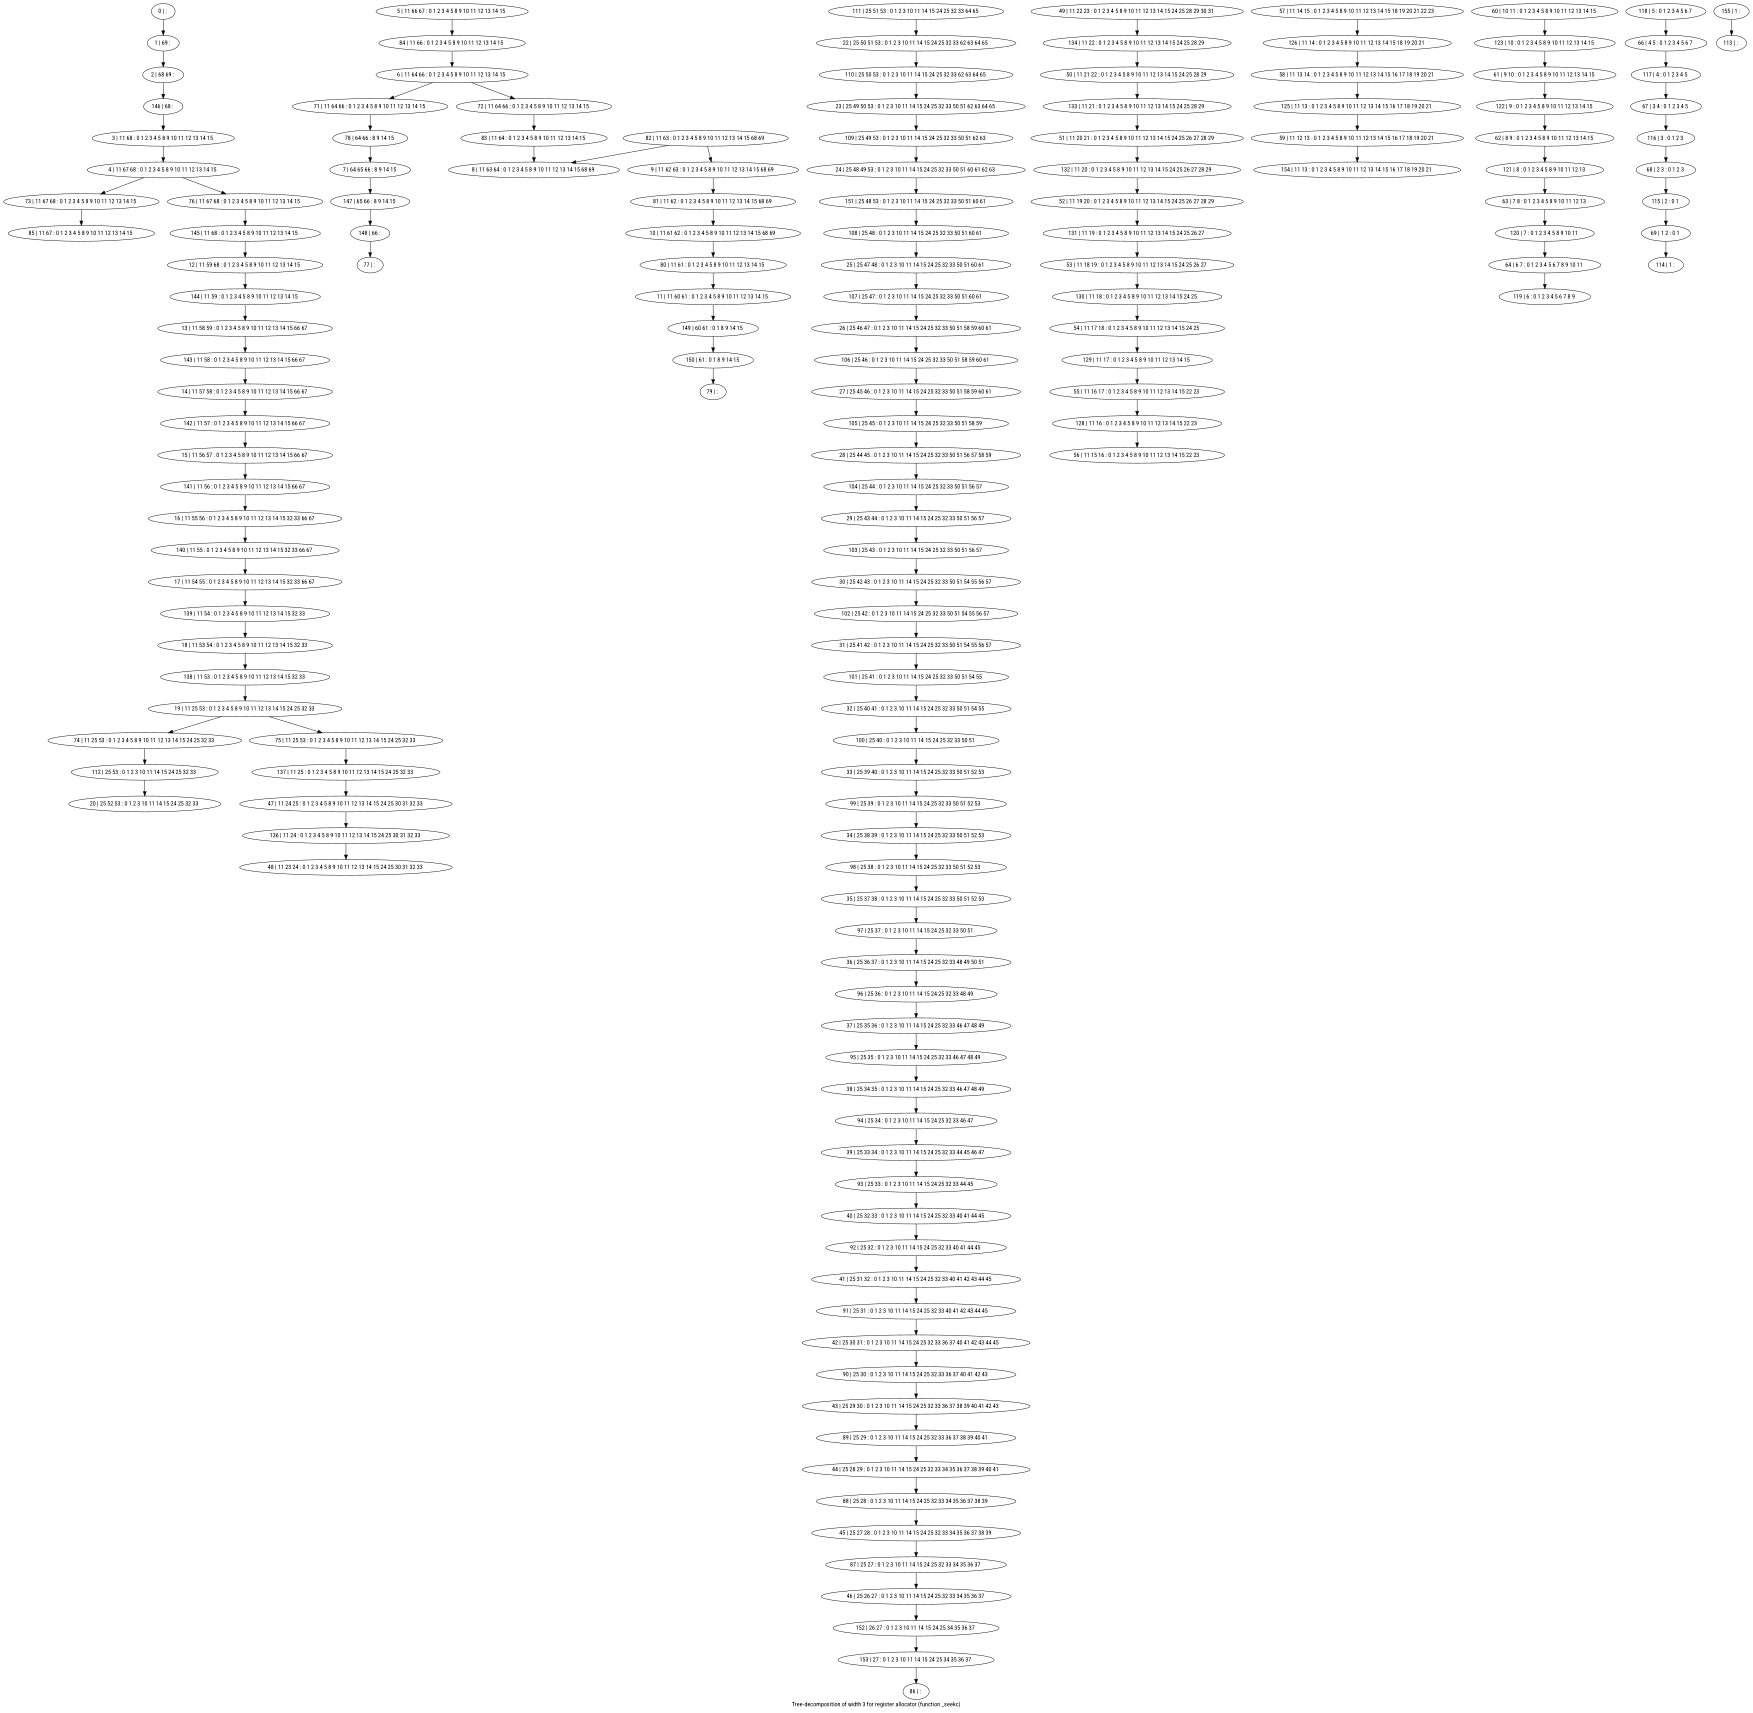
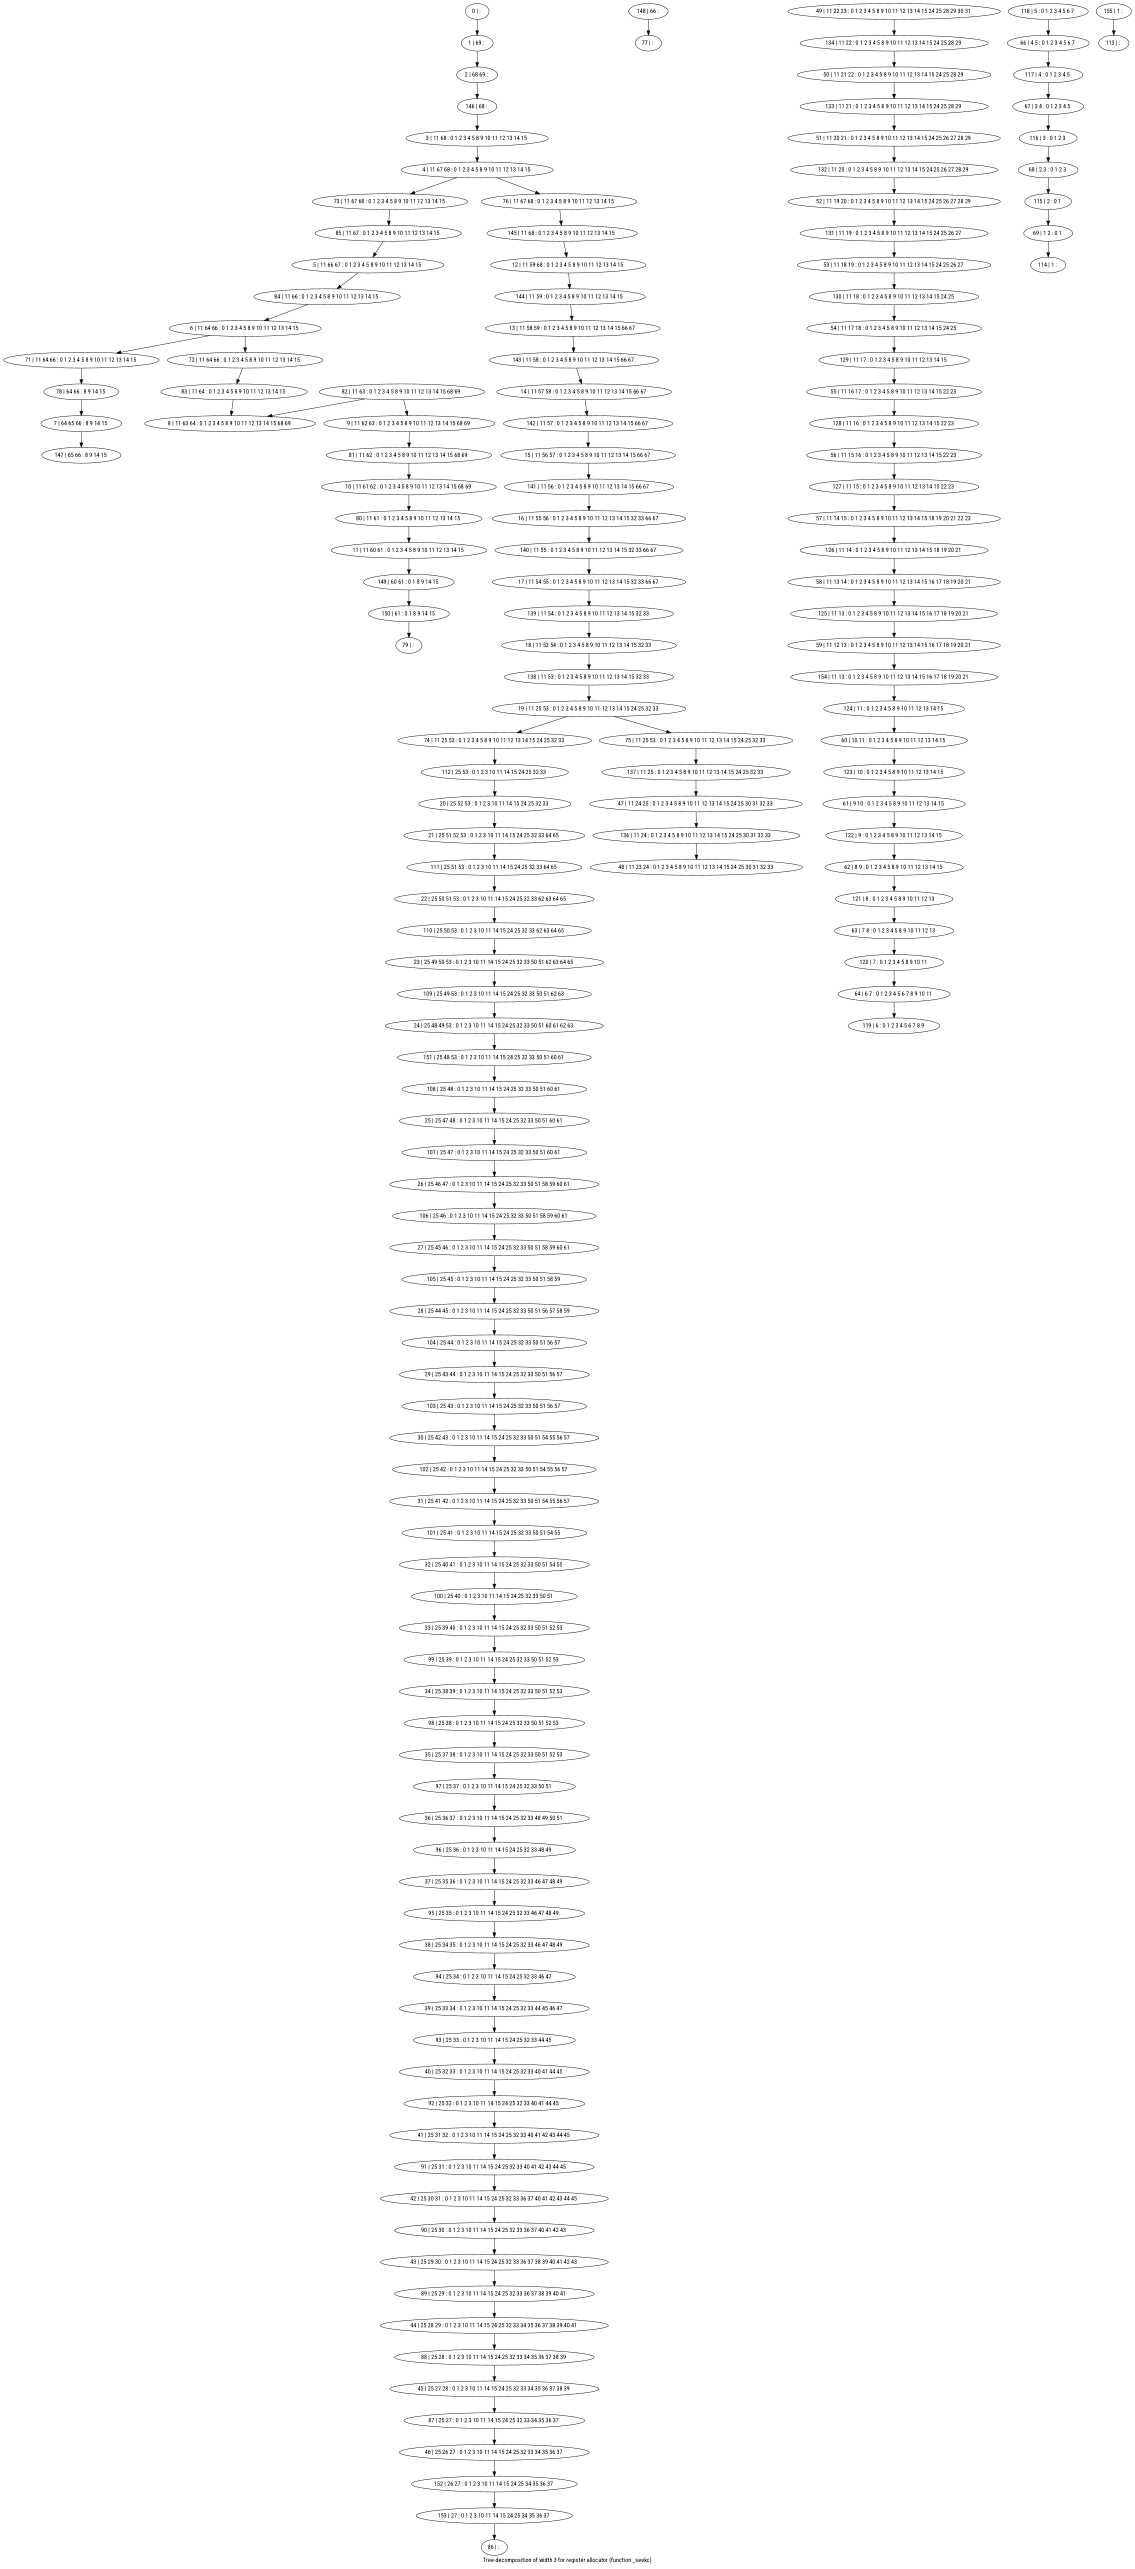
edge "147 | 65 66 : 8 9 14 15" -> "148 | 66 :": removed
edge "85 | 11 67 : 0 1 2 3 4 5 8 9 10 11 12 13 14 15" -> "5 | 11 66 67 : 0 1 2 3 4 5 8 9 10 11 12 13 14 15": added
node "127 | 11 15 : 0 1 2 3 4 5 8 9 10 11 12 13 14 15 22 23": added
node "124 | 11 : 0 1 2 3 4 5 8 9 10 11 12 13 14 15": added
node "21 | 25 51 52 53 : 0 1 2 3 10 11 14 15 24 25 32 33 64 65": added
